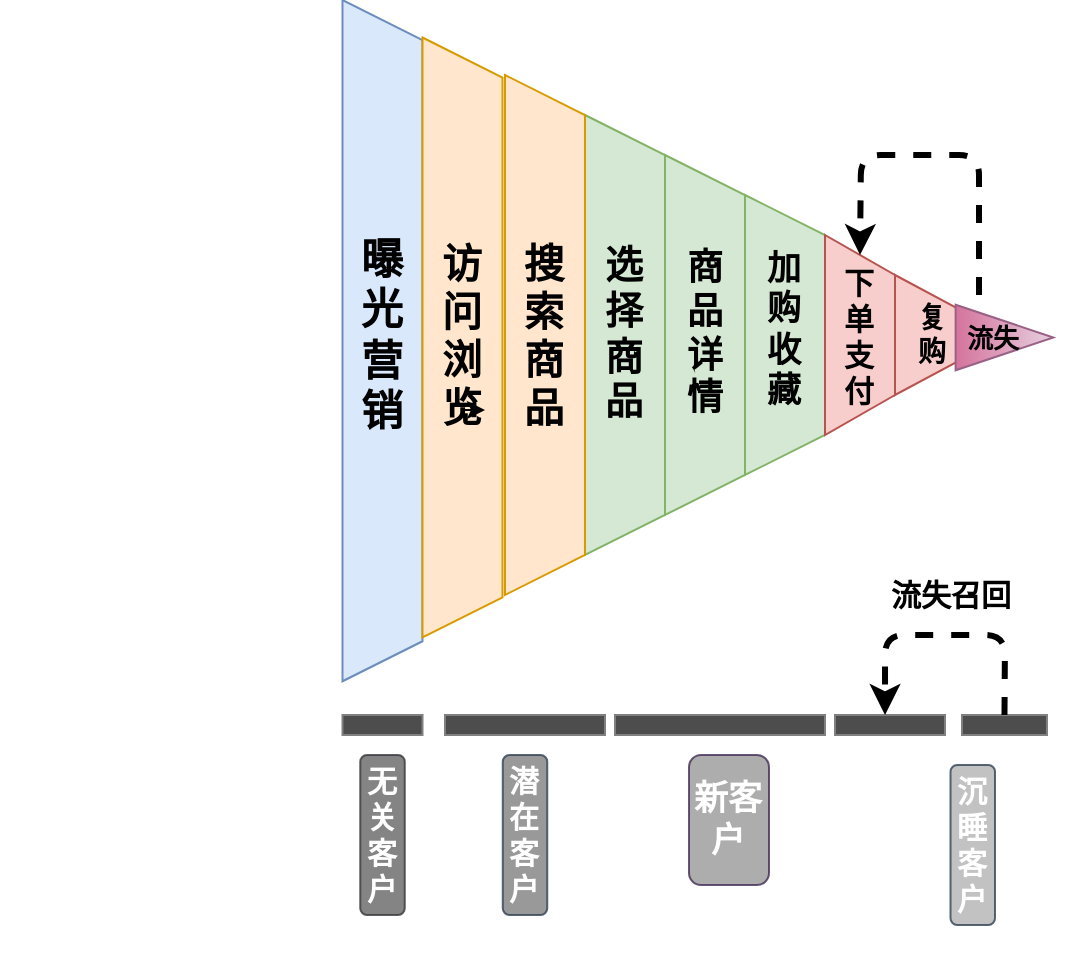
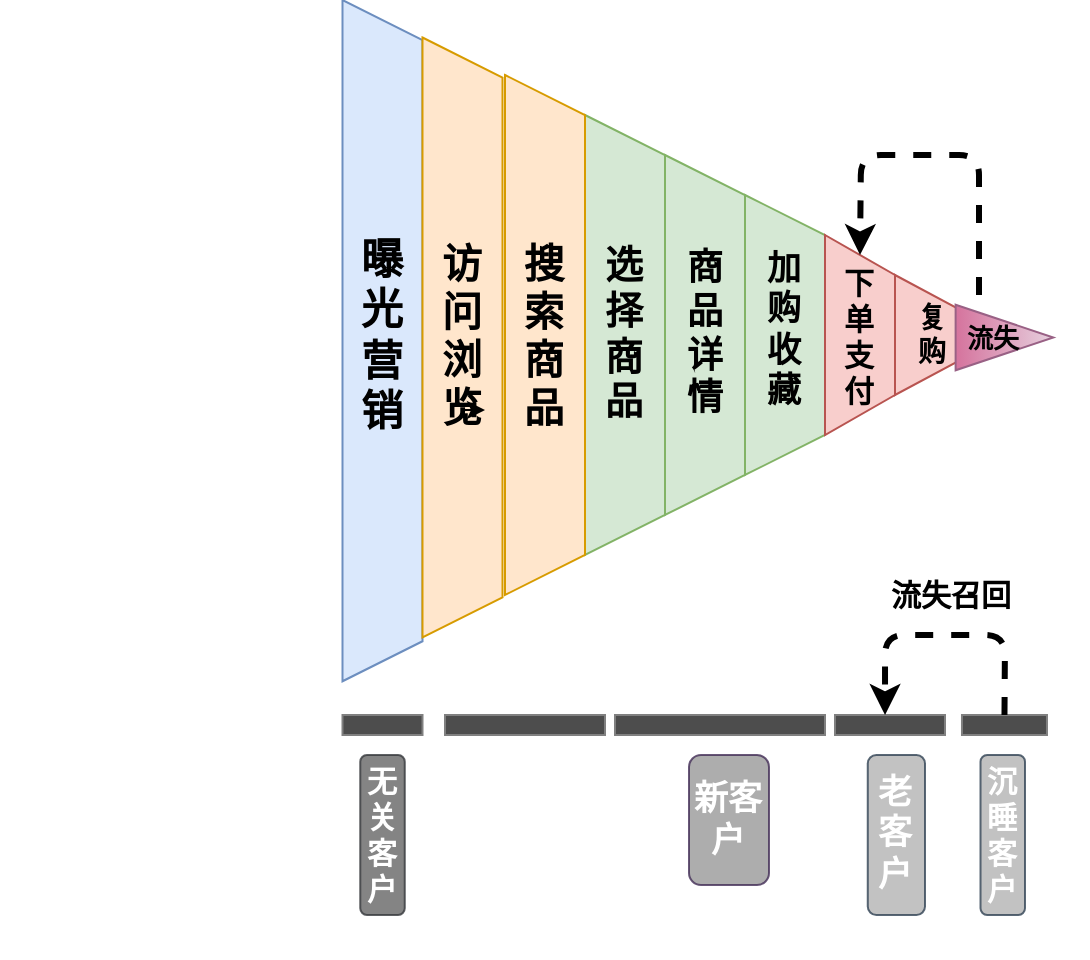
node "潜在客户": removed
node "老客户": added
node "沉睡客户": moved (973, 845) -> (1003, 835)
